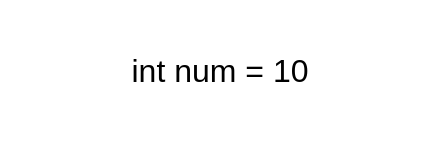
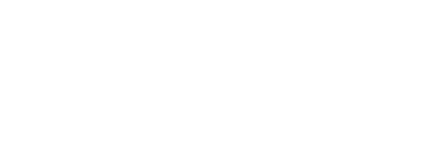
node "int num = 10": removed
